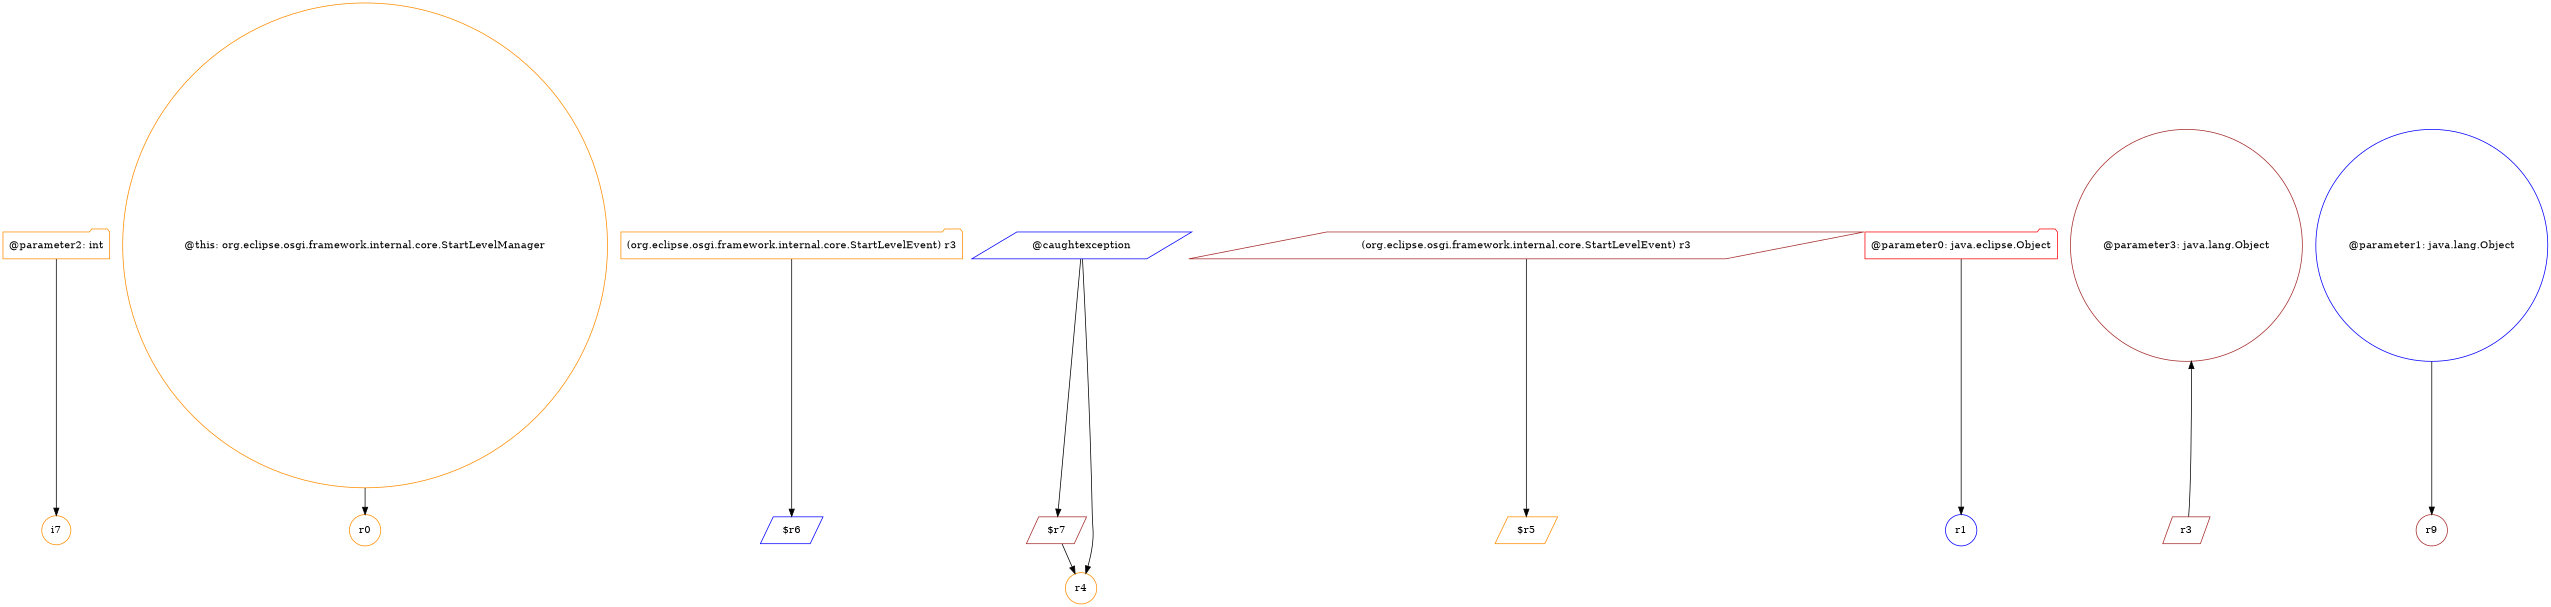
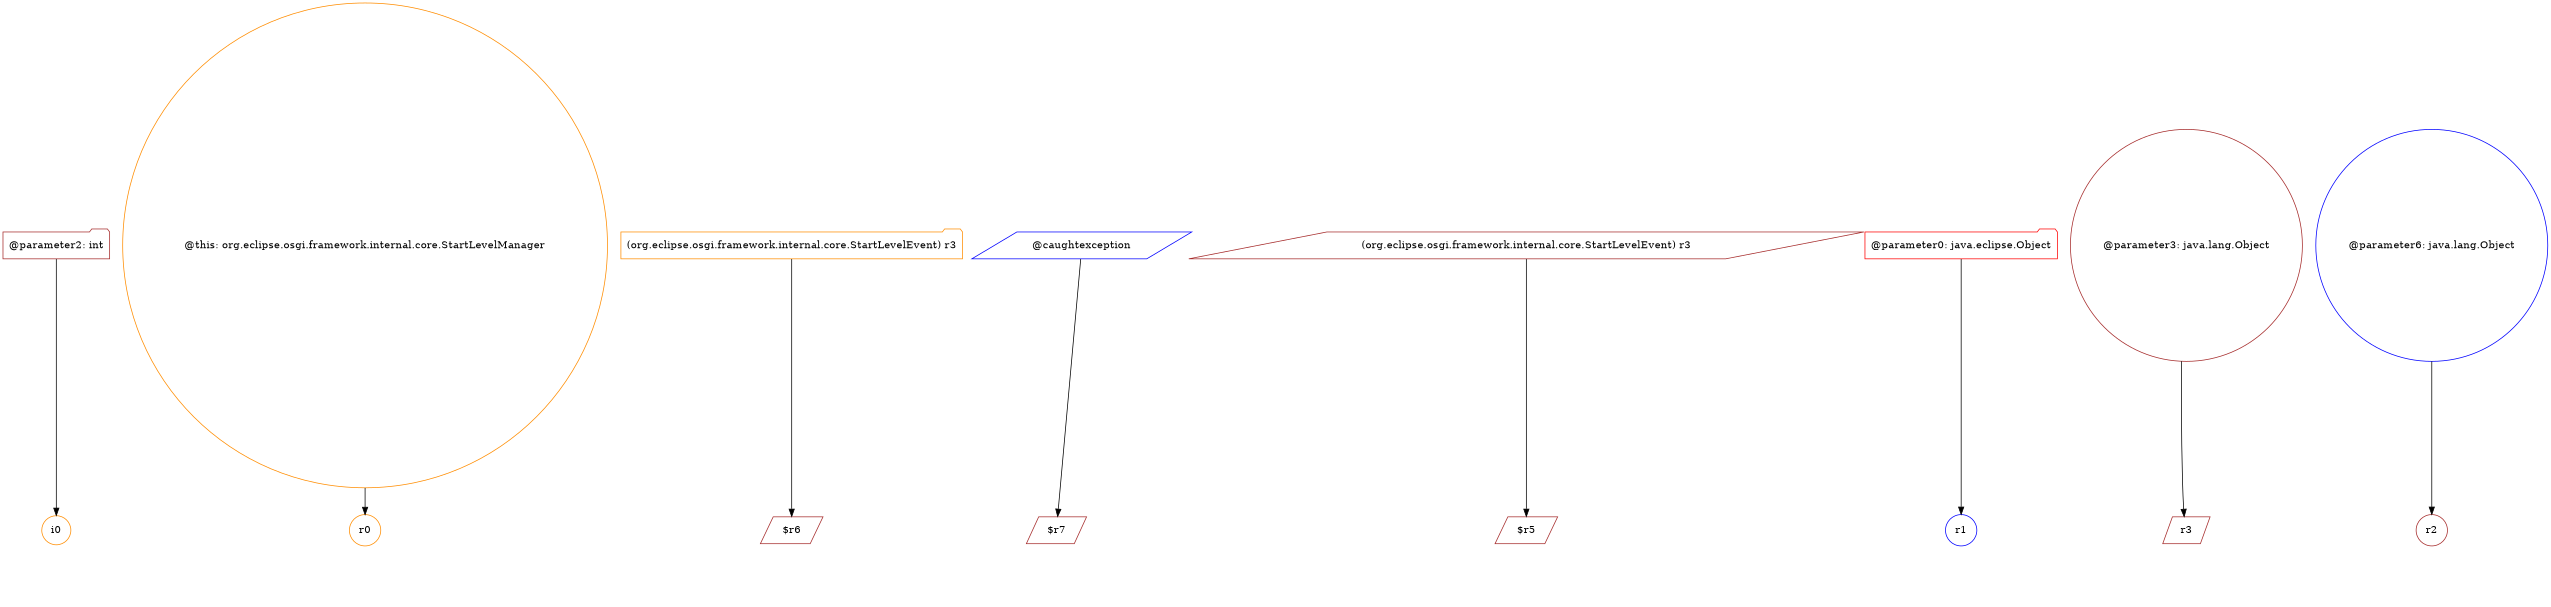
node "@parameter2: int": color darkorange -> brown
node "@parameter1: java.lang.Object": label "@parameter1: java.lang.Object" -> "@parameter6: java.lang.Object"
edge "r3" -> "@parameter3: java.lang.Object": reversed
node "i7": label "i7" -> "i0"
node "$r6": color blue -> brown
node "$r5": color darkorange -> brown
node "r9": label "r9" -> "r2"
node "r4": removed
